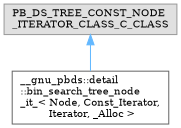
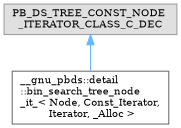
node "PB_DS_TREE_CONST_NODE _ITERATOR_CLASS_C_CLASS": label "PB_DS_TREE_CONST_NODE _ITERATOR_CLASS_C_CLASS" -> "PB_DS_TREE_CONST_NODE _ITERATOR_CLASS_C_DEC"
